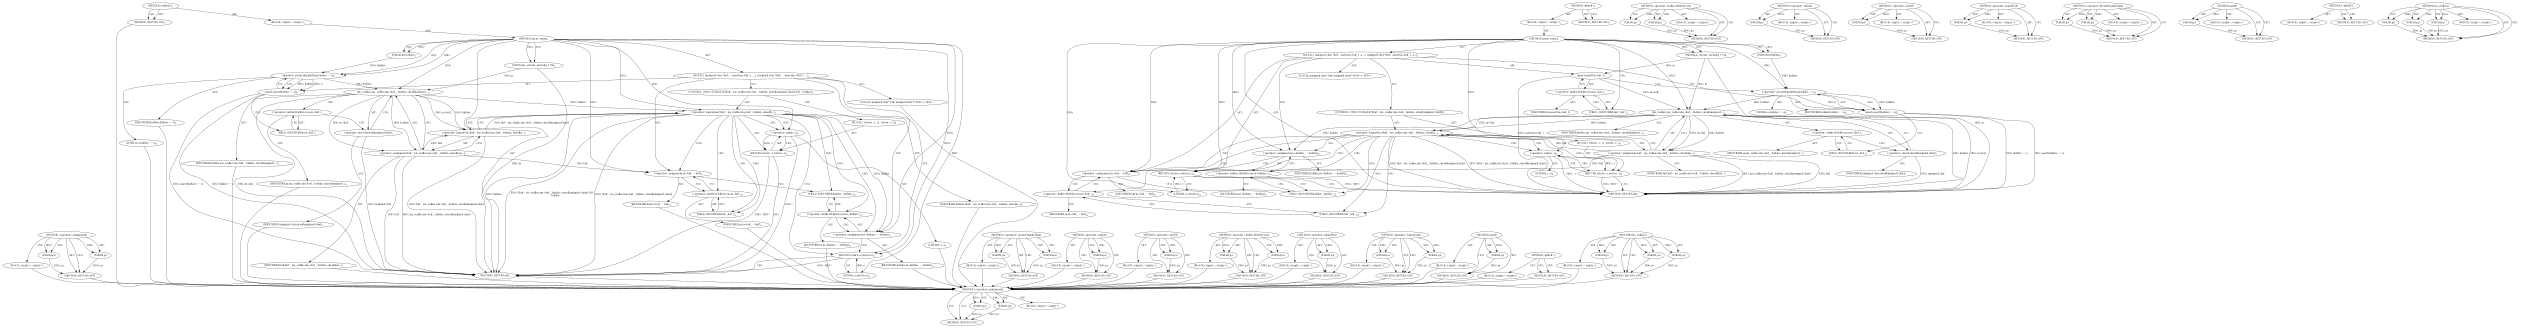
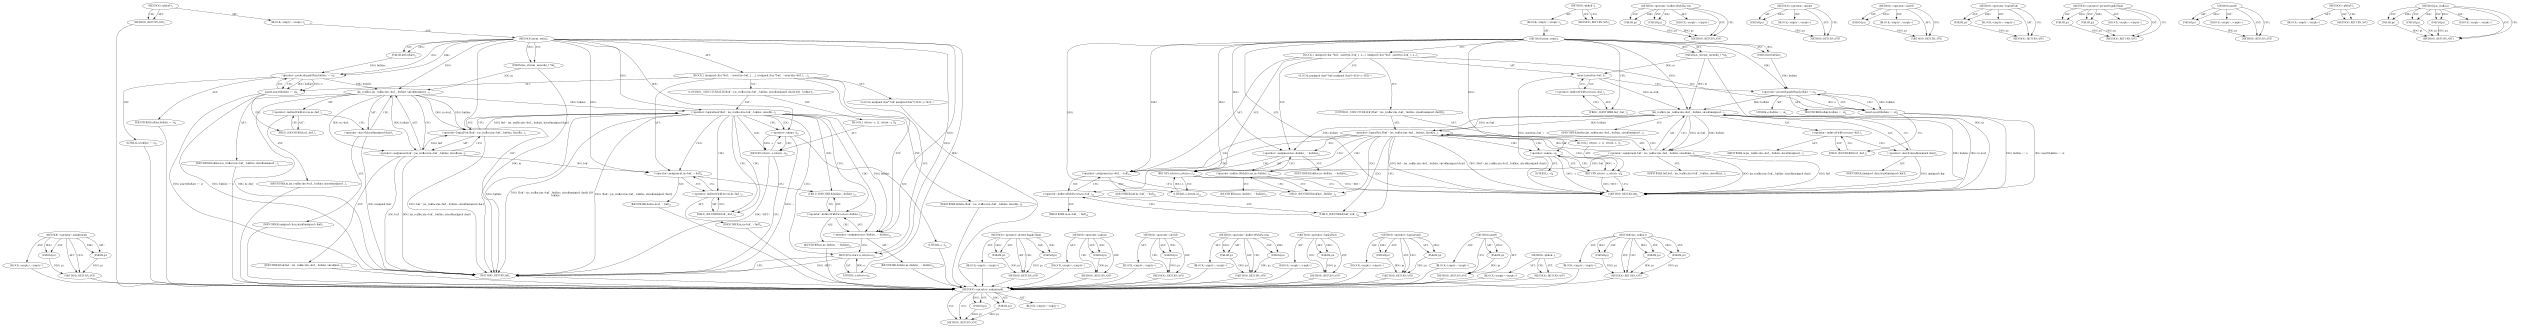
node "(IDENTIFIER,m,assert(m->buf_))": removed
